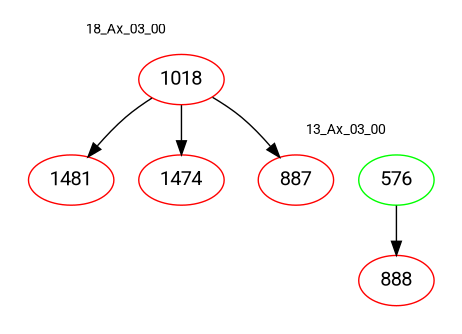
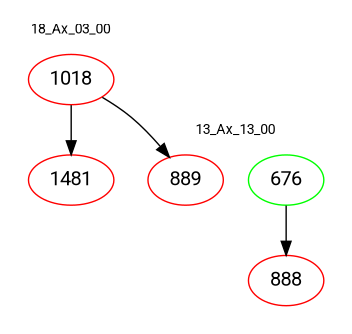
cluster "13_Ax_03_00": label "13_Ax_03_00" -> "13_Ax_13_00"
node "1474": removed
node "887": label "887" -> "889"
node "576": label "576" -> "676"
